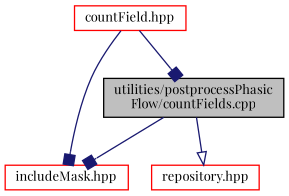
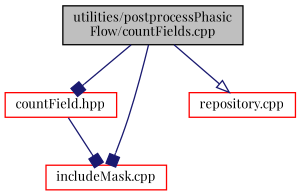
edge "countField.hpp" -> "utilities/postprocessPhasic Flow/countFields.cpp": reversed
node "includeMask.hpp": label "includeMask.hpp" -> "includeMask.cpp"
node "repository.hpp": label "repository.hpp" -> "repository.cpp"
